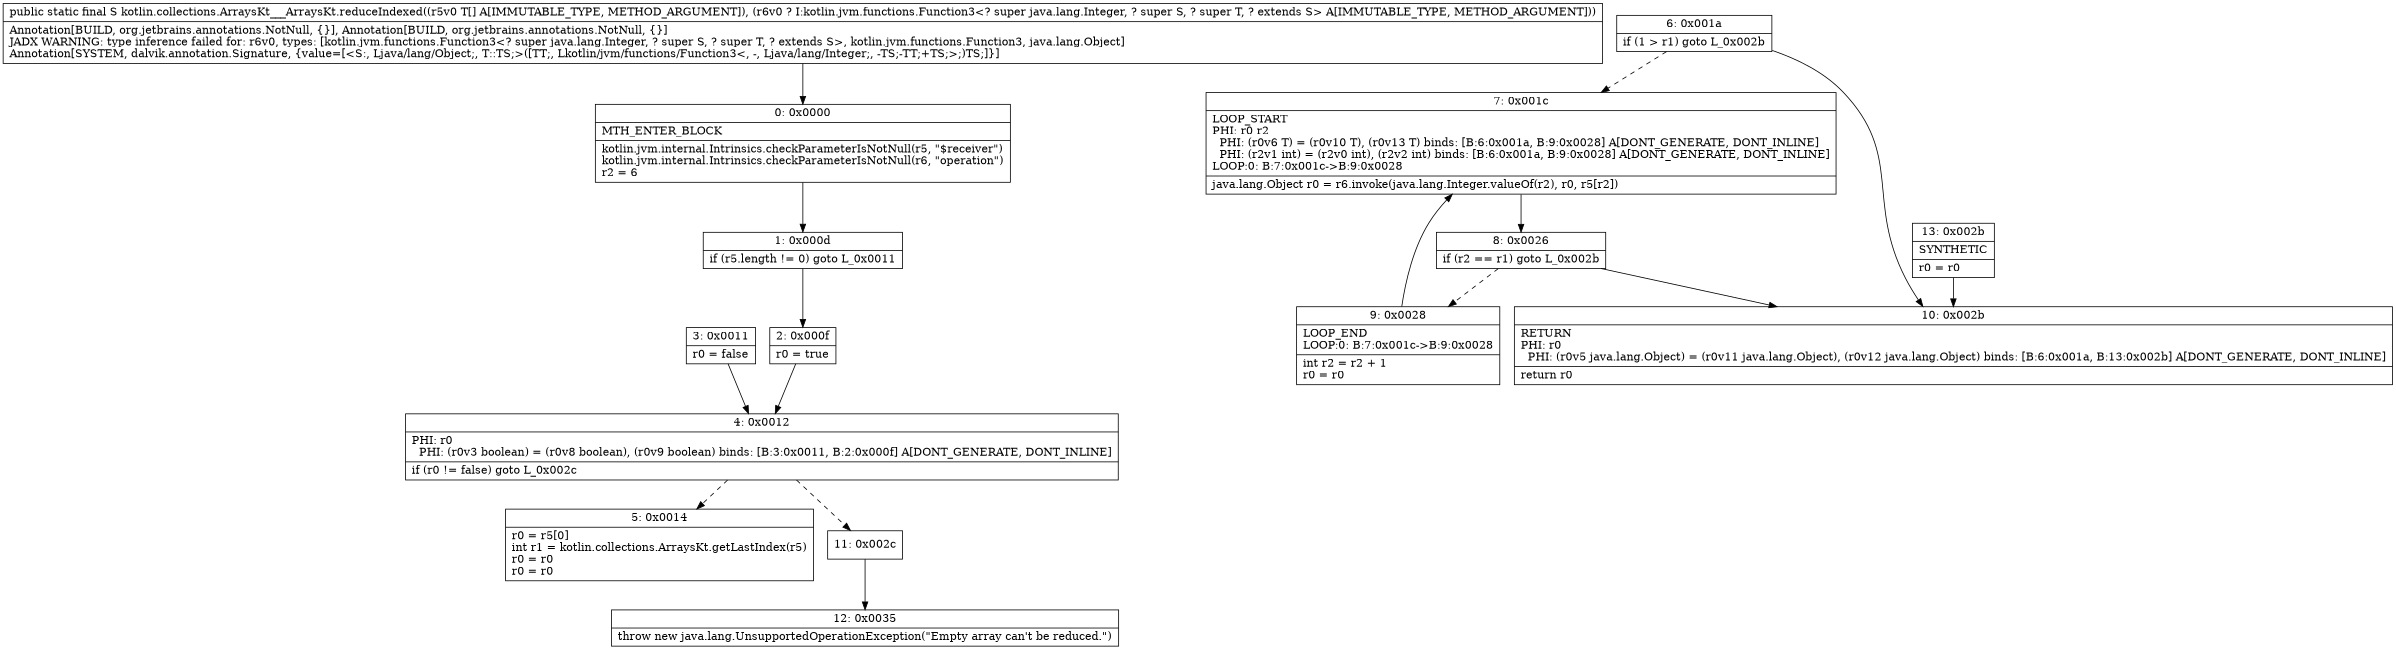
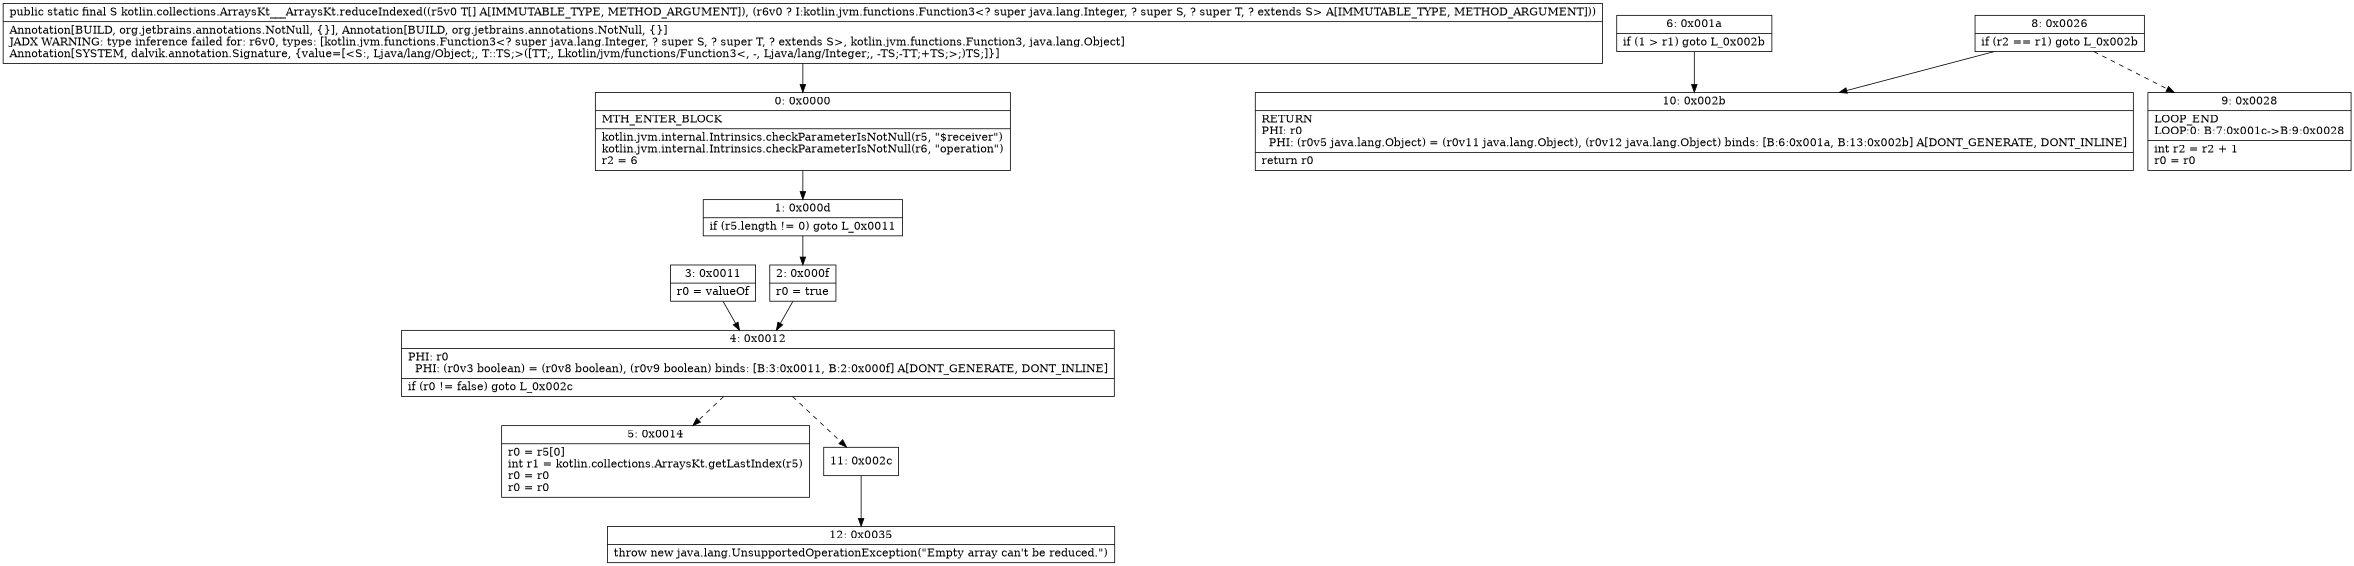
node "7: 0x001c": removed
node "13: 0x002b": removed
node "3: 0x0011": text "r0 = false" -> "r0 = valueOf"
